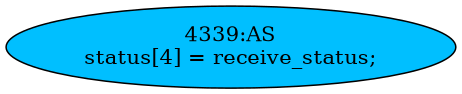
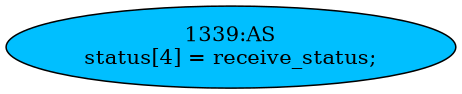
node "4339:AS status[4] = receive_status;": label "4339:AS status[4] = receive_status;" -> "1339:AS status[4] = receive_status;"
